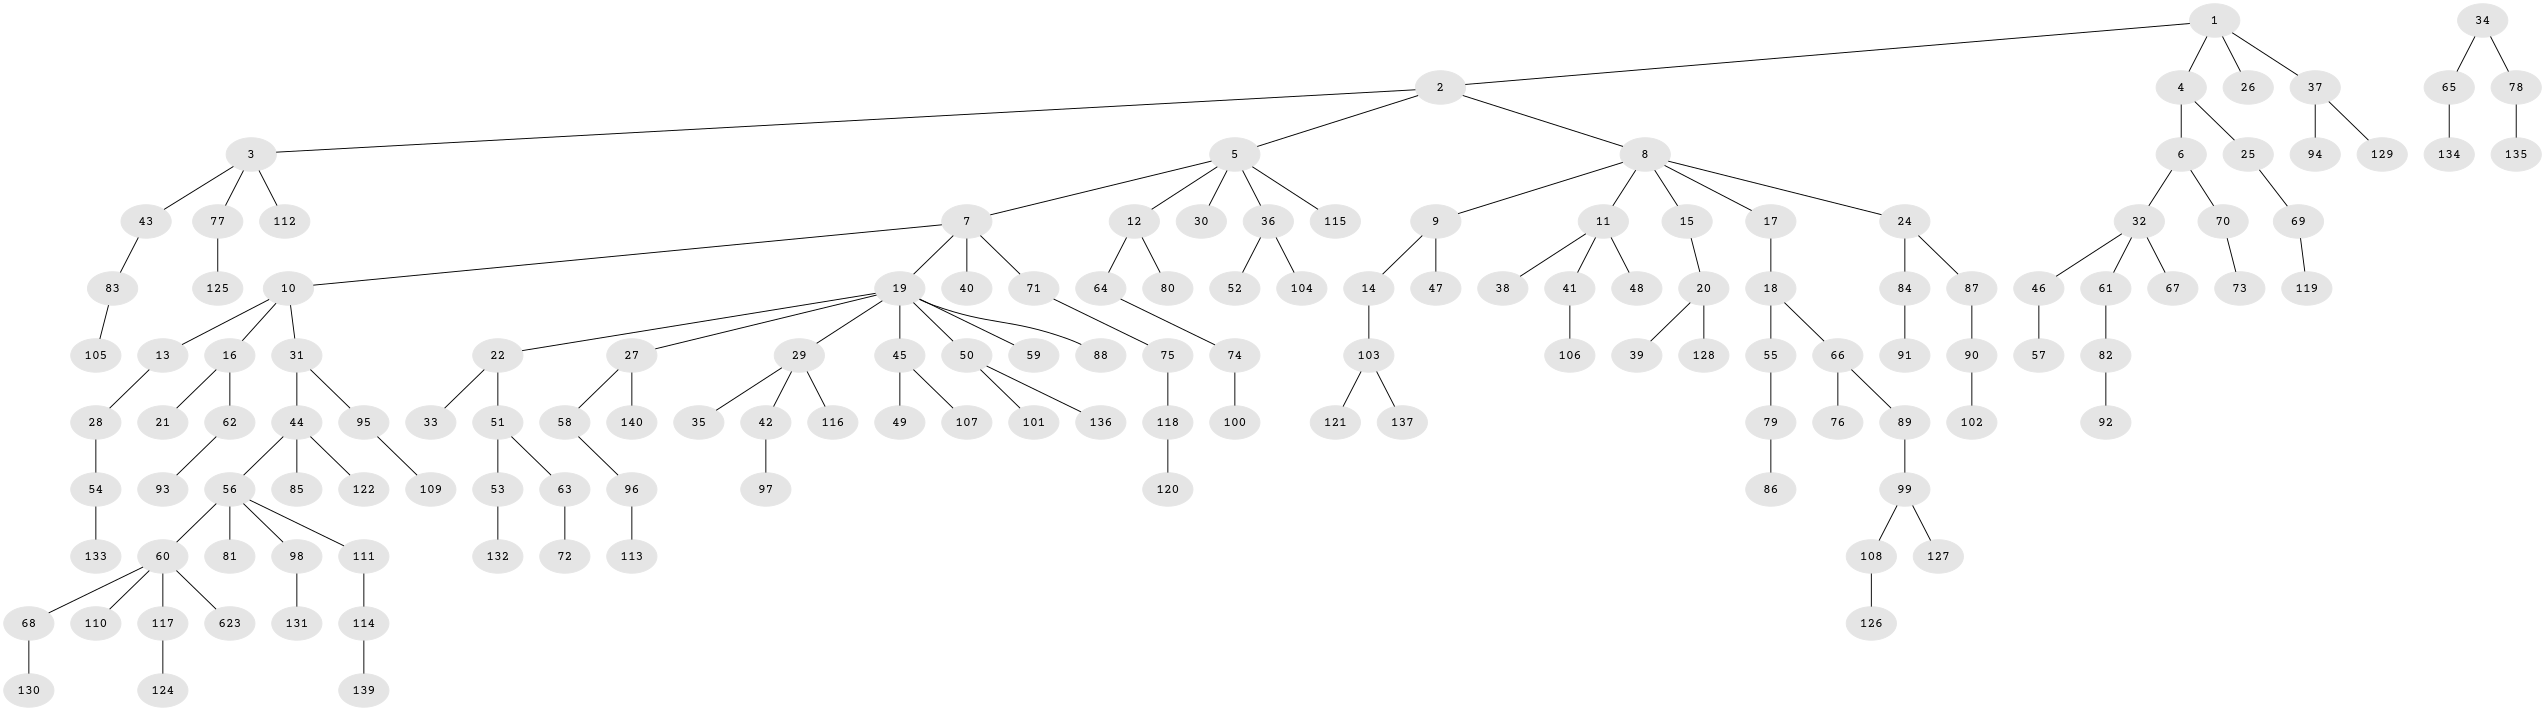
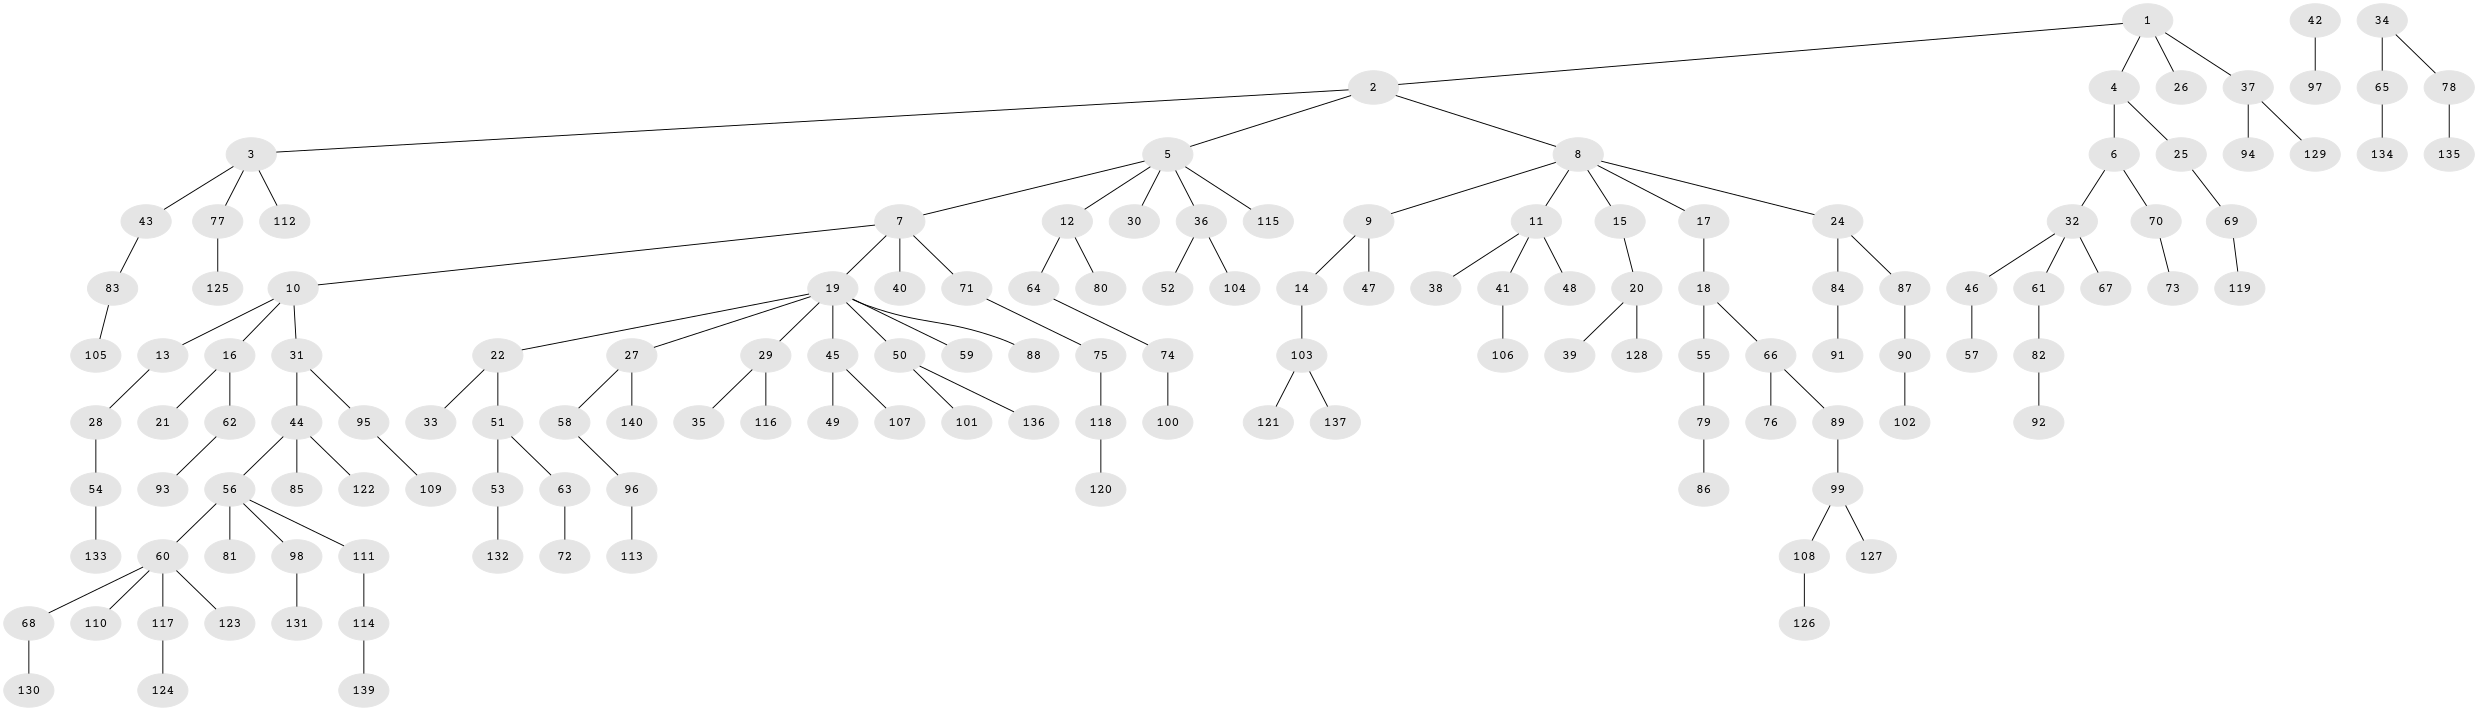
edge "29" -- "42": removed
node "623": label "623" -> "123"
